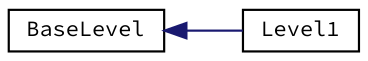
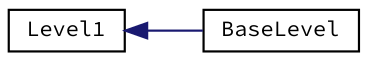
edge "Level1" -> "BaseLevel": reversed
